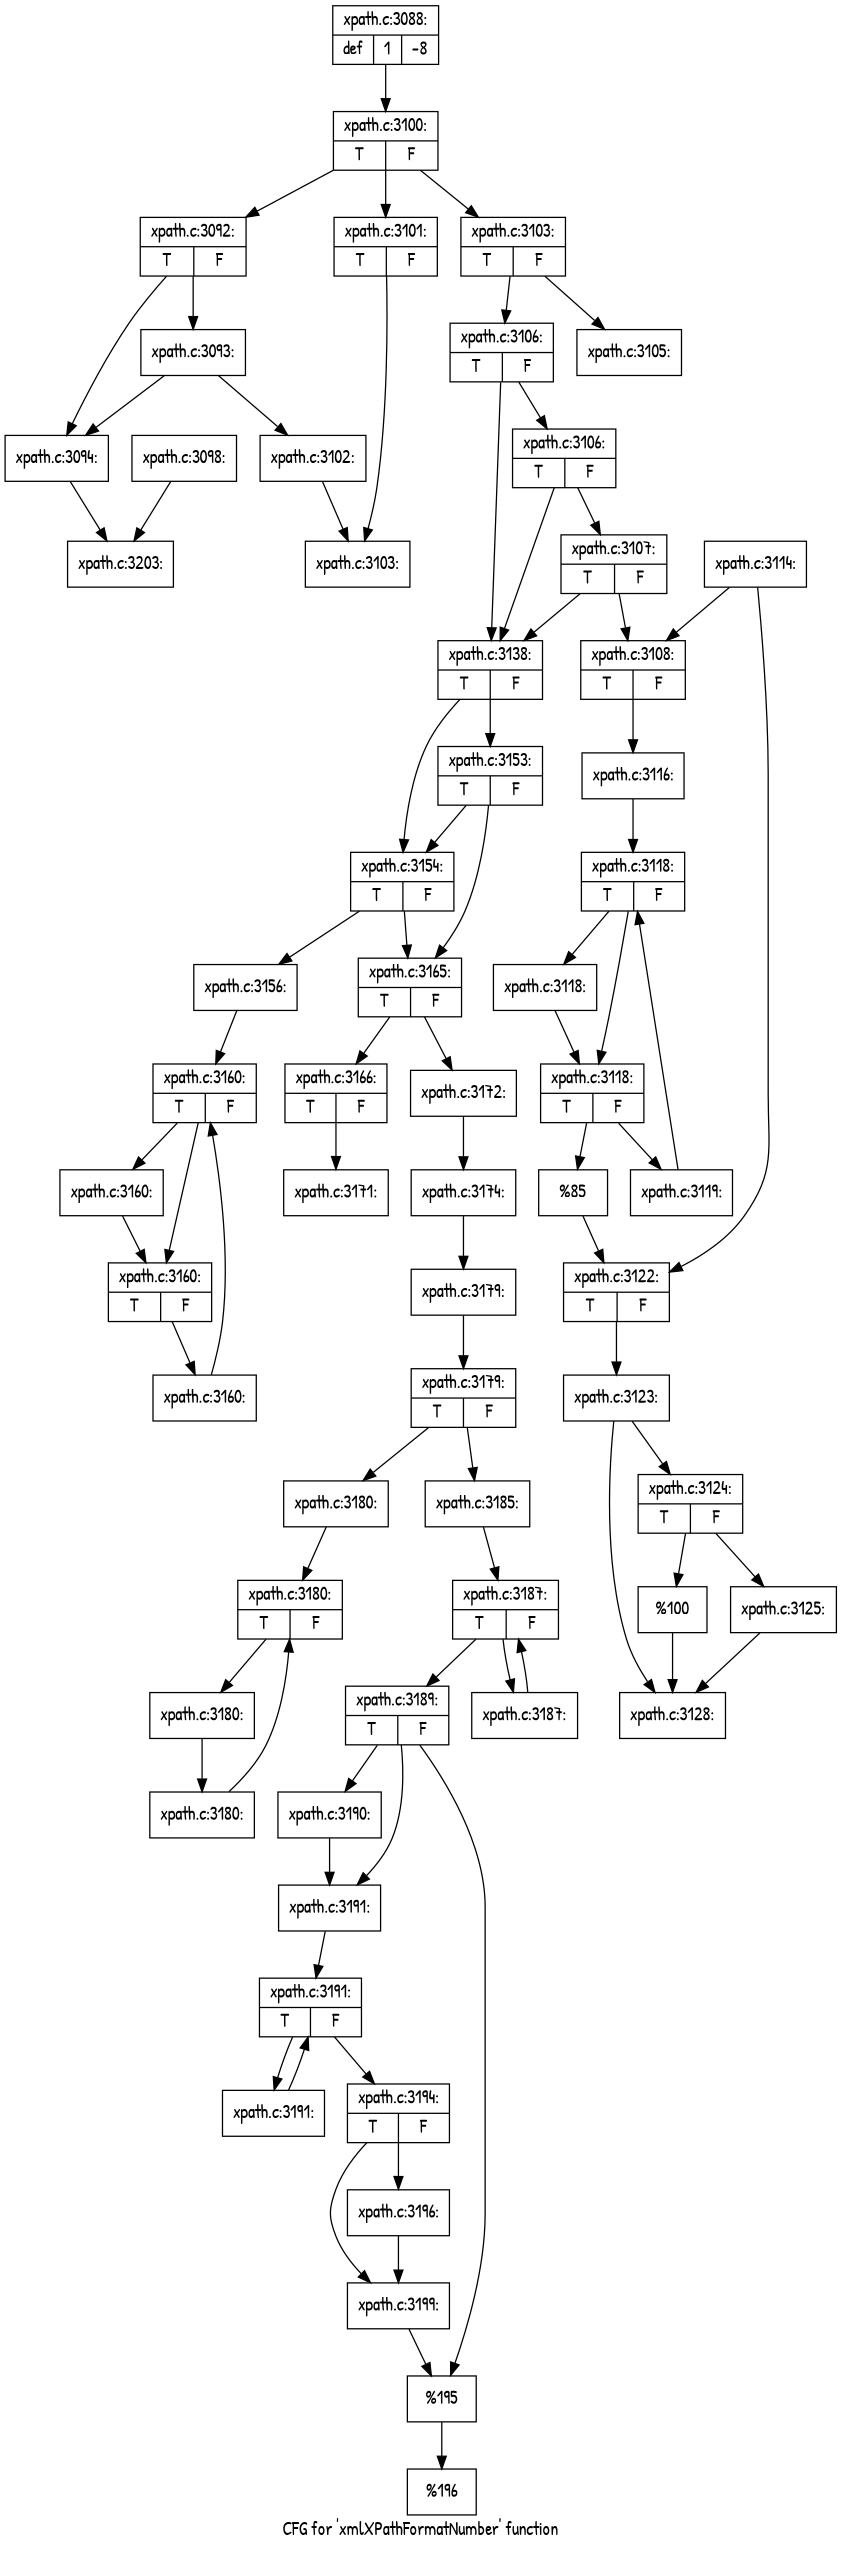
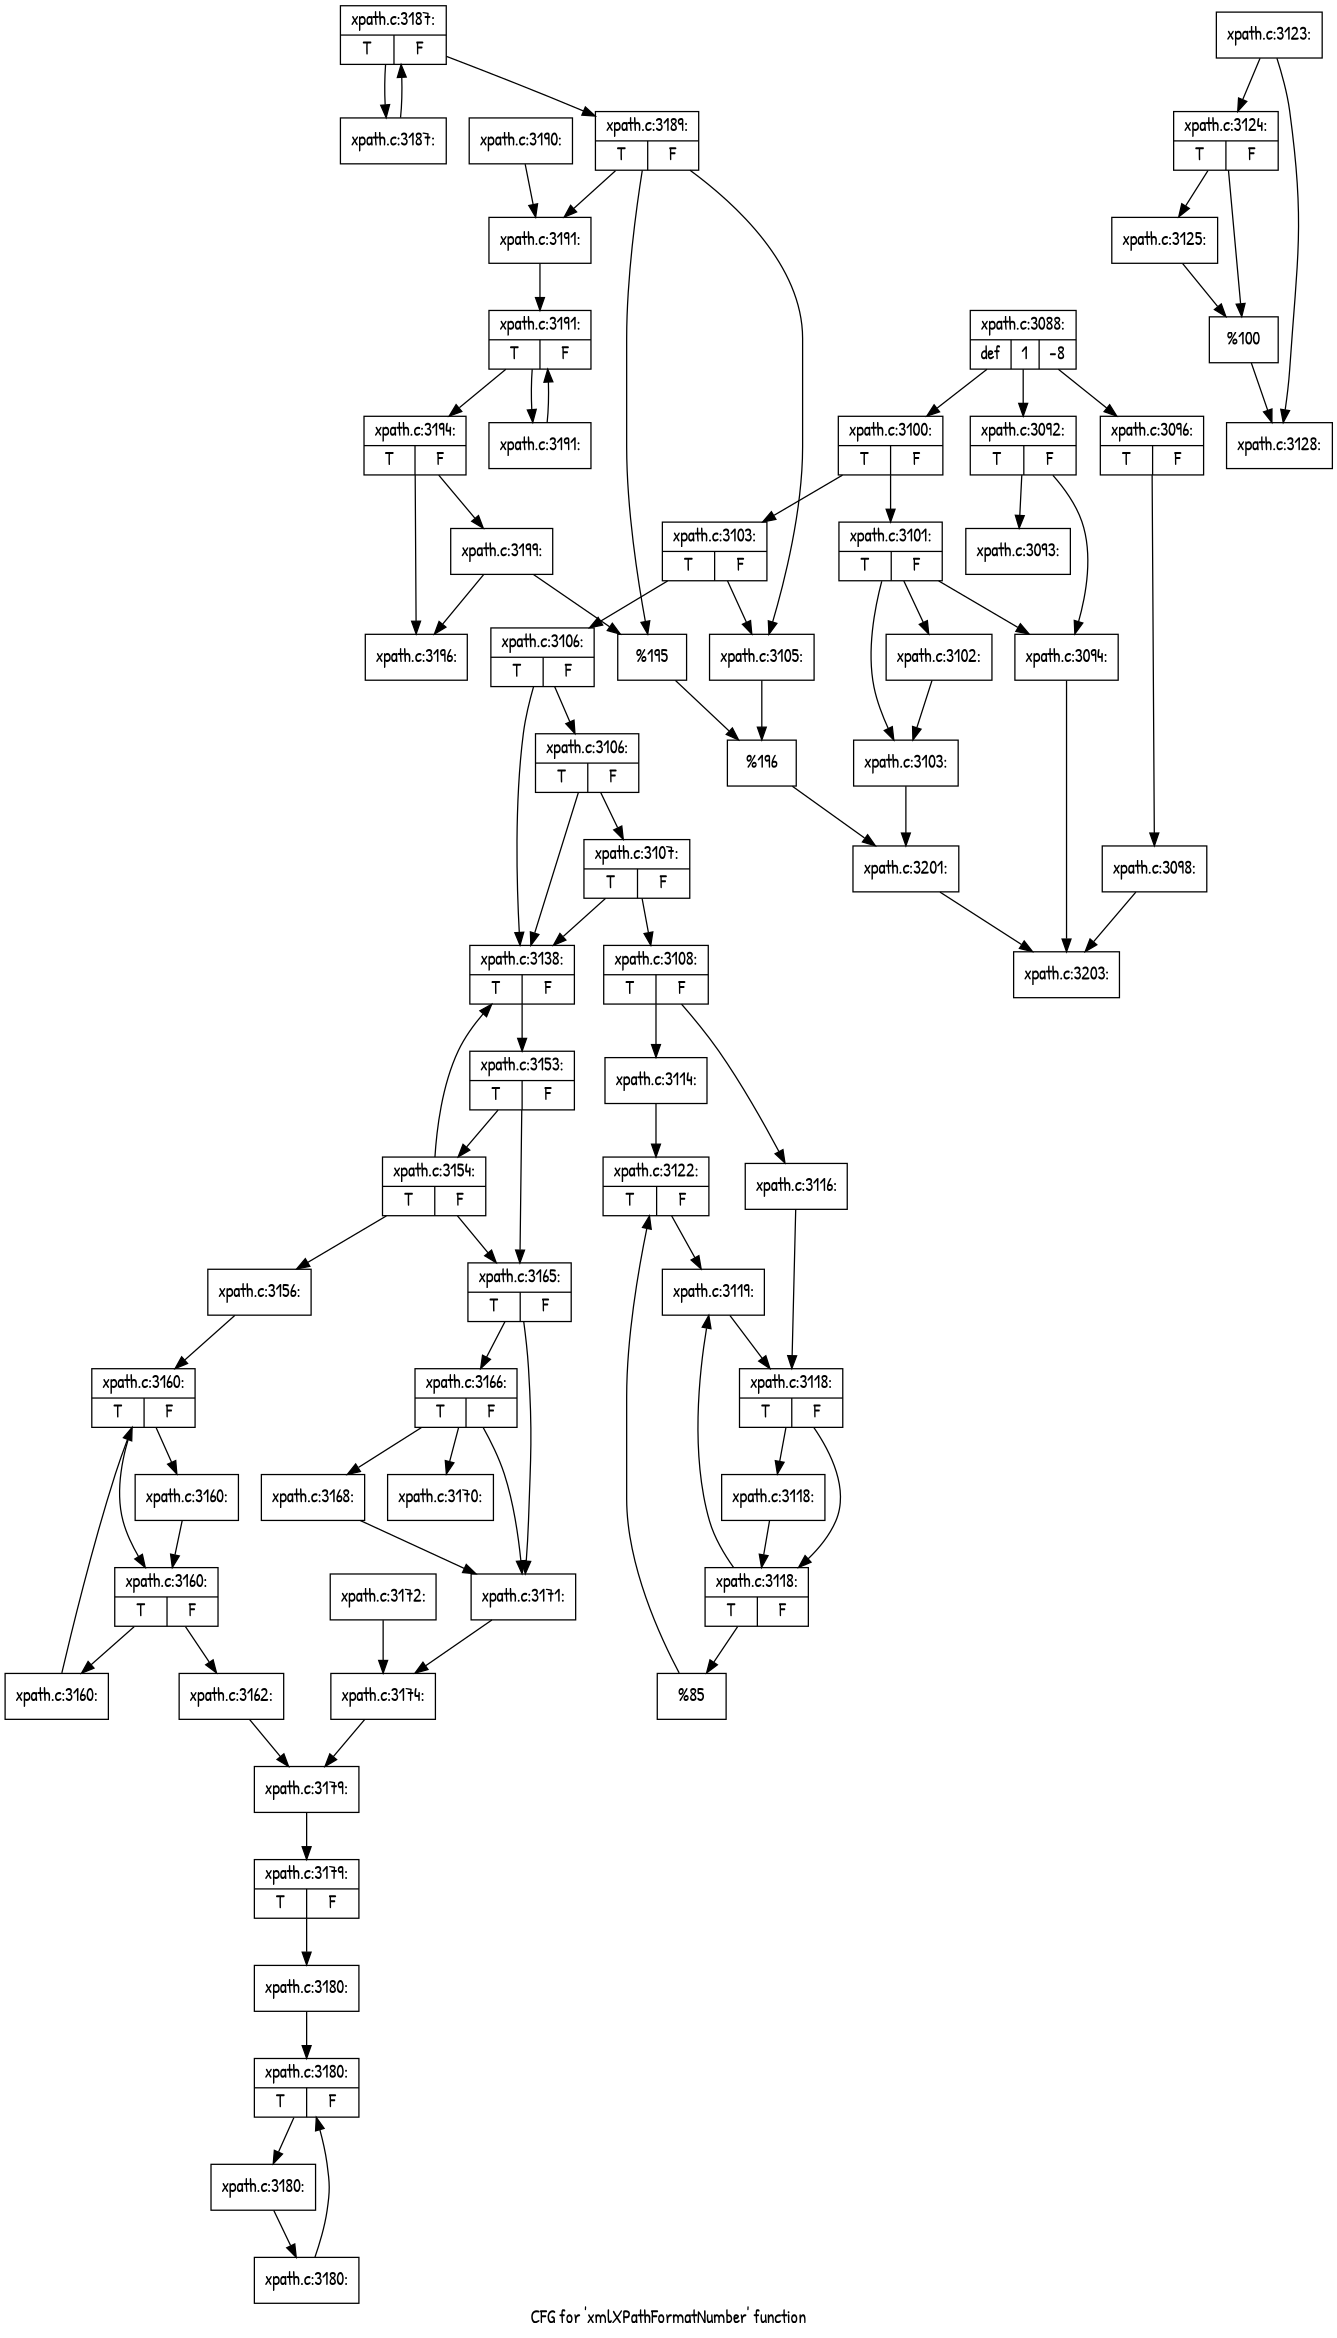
edge "xpath.c:3100:" -> "xpath.c:3092:": now "xpath.c:3088:" -> "xpath.c:3092:"
edge "xpath.c:3093:" -> "xpath.c:3102:": now "xpath.c:3101:" -> "xpath.c:3102:"
edge "xpath.c:3093:" -> "xpath.c:3094:": now "xpath.c:3101:" -> "xpath.c:3094:"
node "xpath.c:3096:": added
edge "xpath.c:3114:" -> "xpath.c:3108:": reversed
edge "xpath.c:3105:" -> "%196": added
edge "xpath.c:3138:" -> "xpath.c:3154:": reversed
node "xpath.c:3201:": added
edge "xpath.c:3165:" -> "xpath.c:3172:": now "xpath.c:3165:" -> "xpath.c:3171:"
edge "xpath.c:3122:" -> "xpath.c:3123:": now "xpath.c:3122:" -> "xpath.c:3119:"
node "xpath.c:3168:": added
node "xpath.c:3170:": added
node "xpath.c:3185:": removed
edge "xpath.c:3171:" -> "xpath.c:3174:": added
edge "xpath.c:3125:" -> "xpath.c:3128:": now "xpath.c:3125:" -> "%100"
node "xpath.c:3162:": added
edge "xpath.c:3189:" -> "xpath.c:3190:": now "xpath.c:3189:" -> "xpath.c:3105:"
edge "xpath.c:3196:" -> "xpath.c:3199:": reversed
